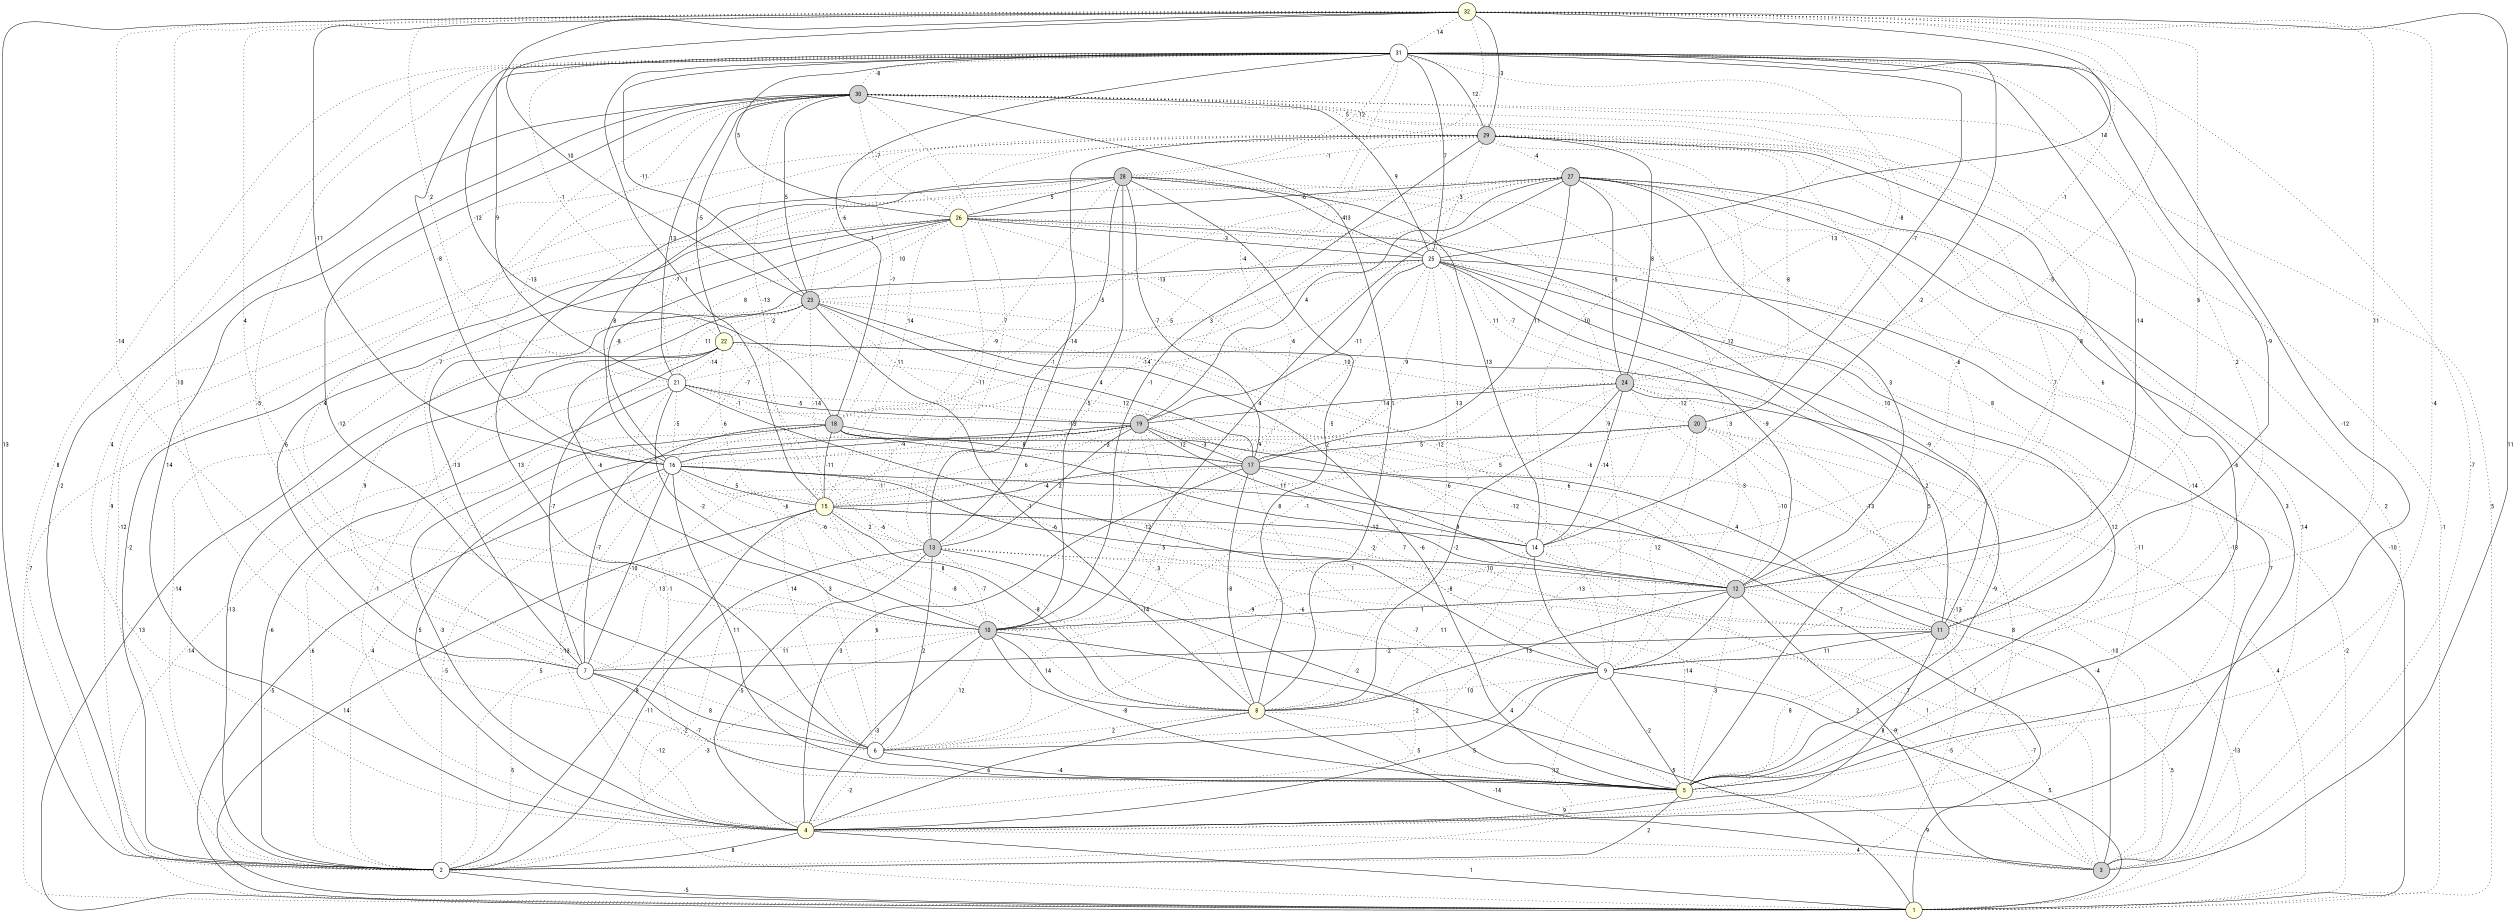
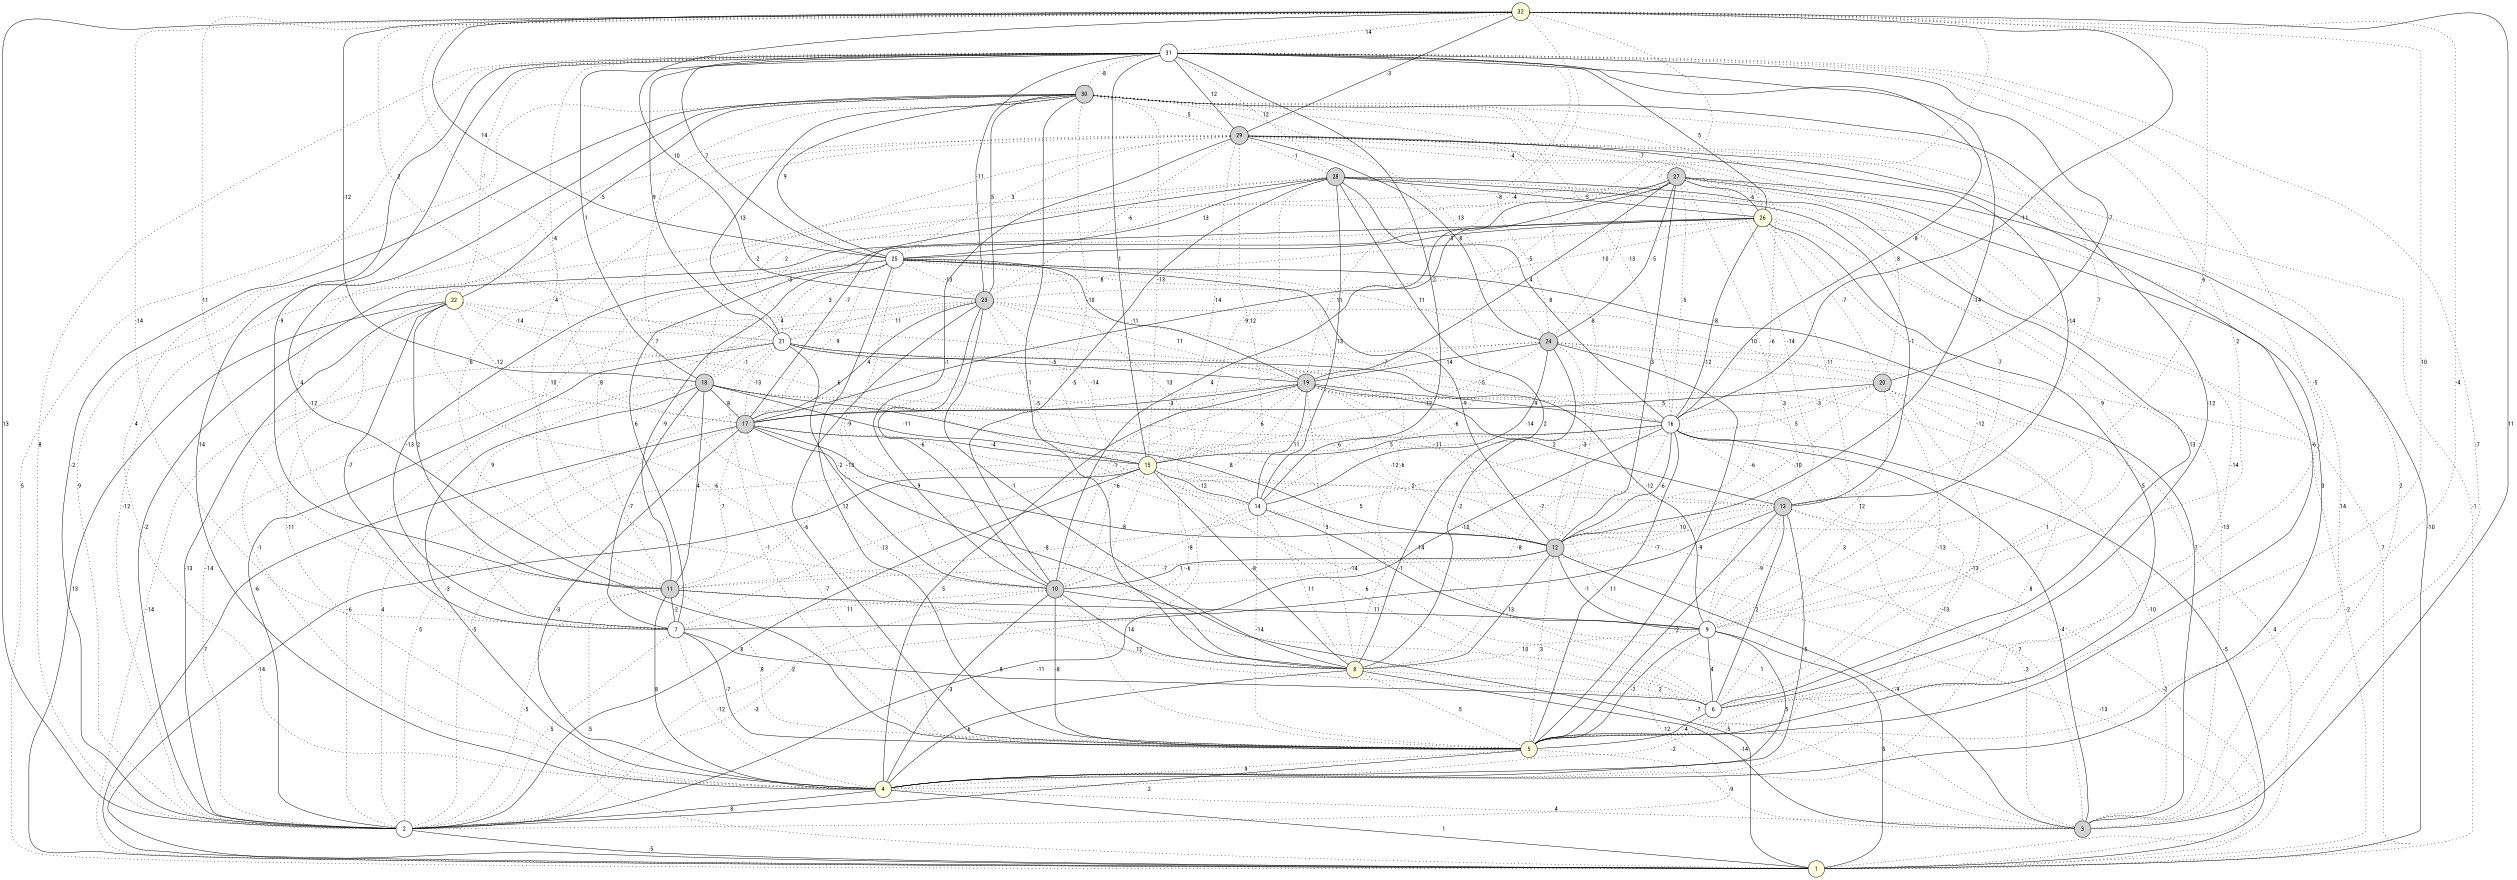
edge "23" -- "22": removed, label "-2"
